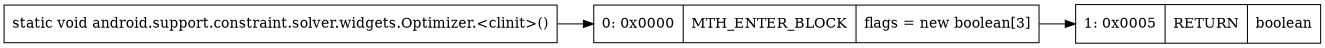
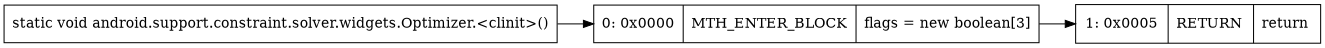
node "1: 0x0005": text "boolean" -> "return"
